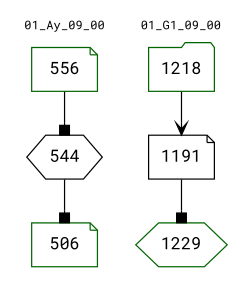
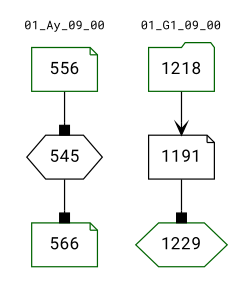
node "544": label "544" -> "545"
node "506": label "506" -> "566"
